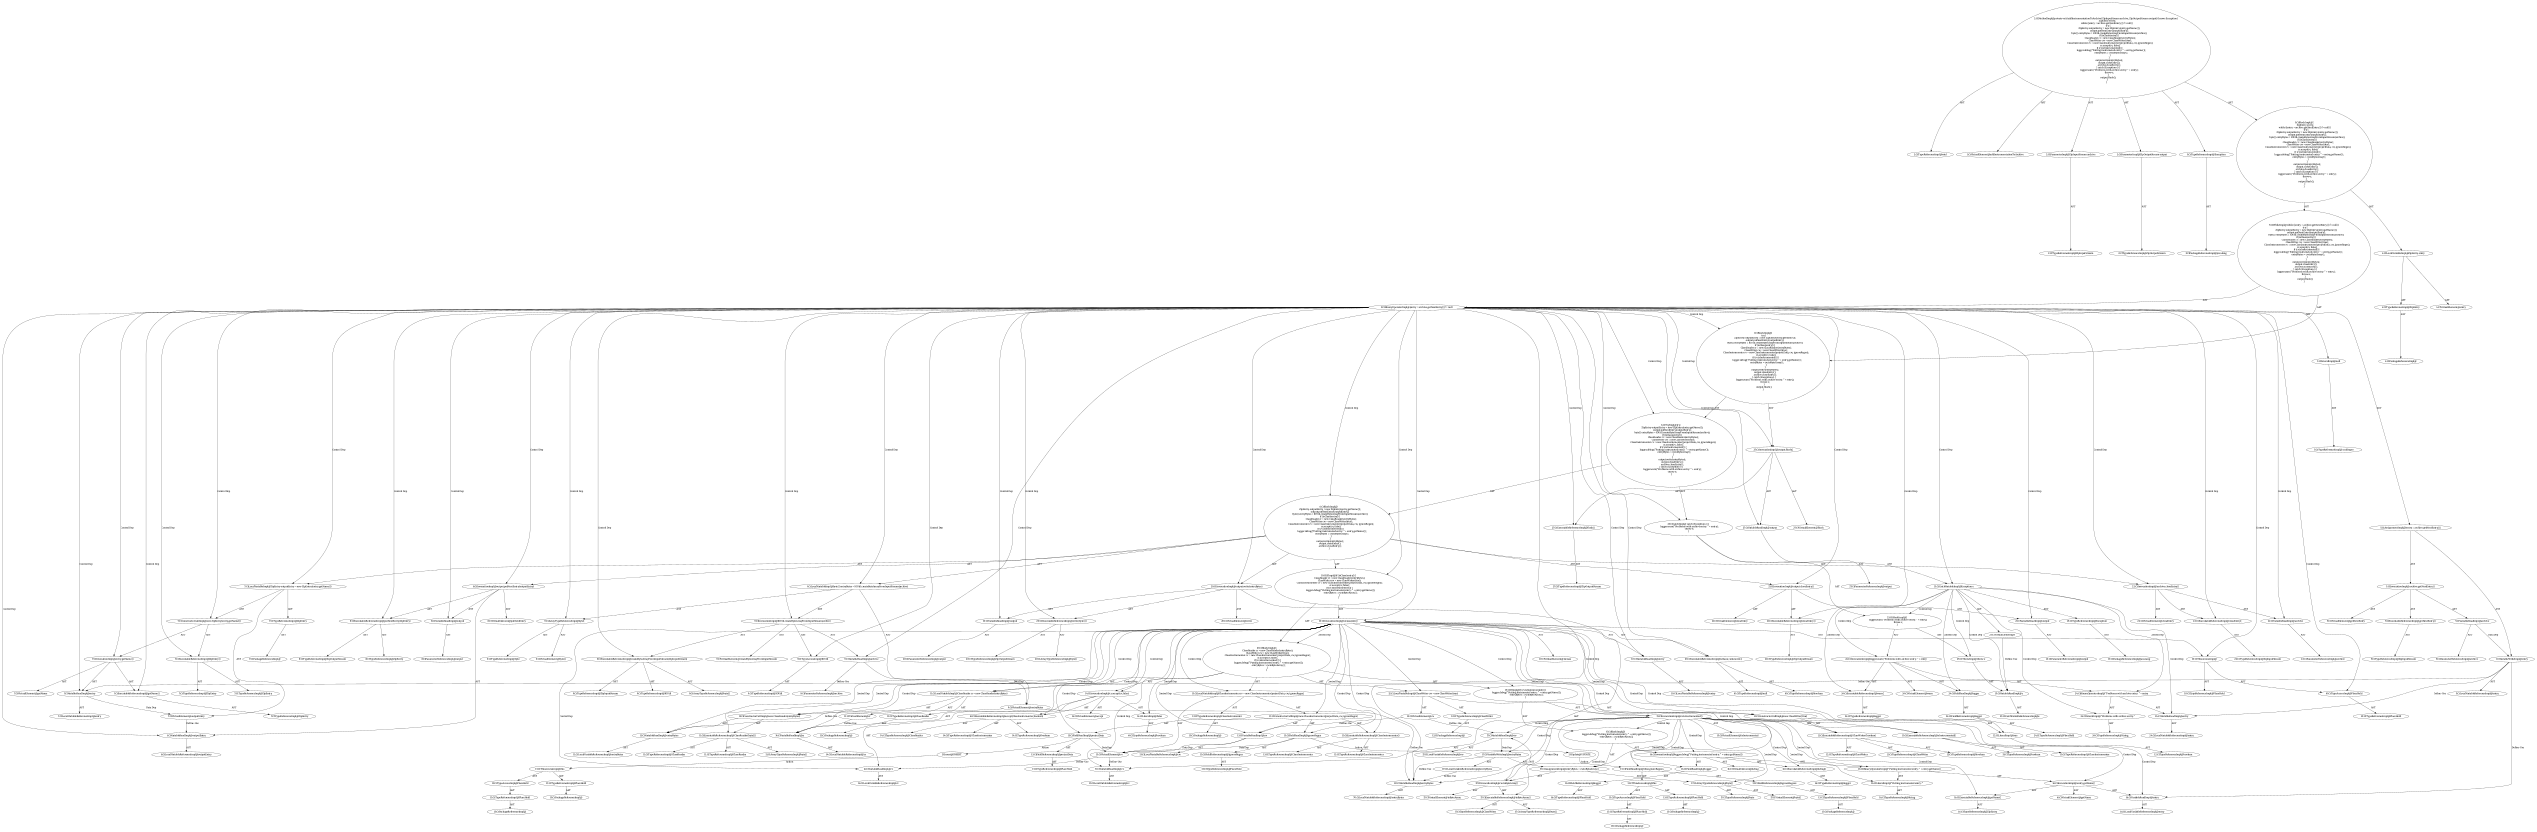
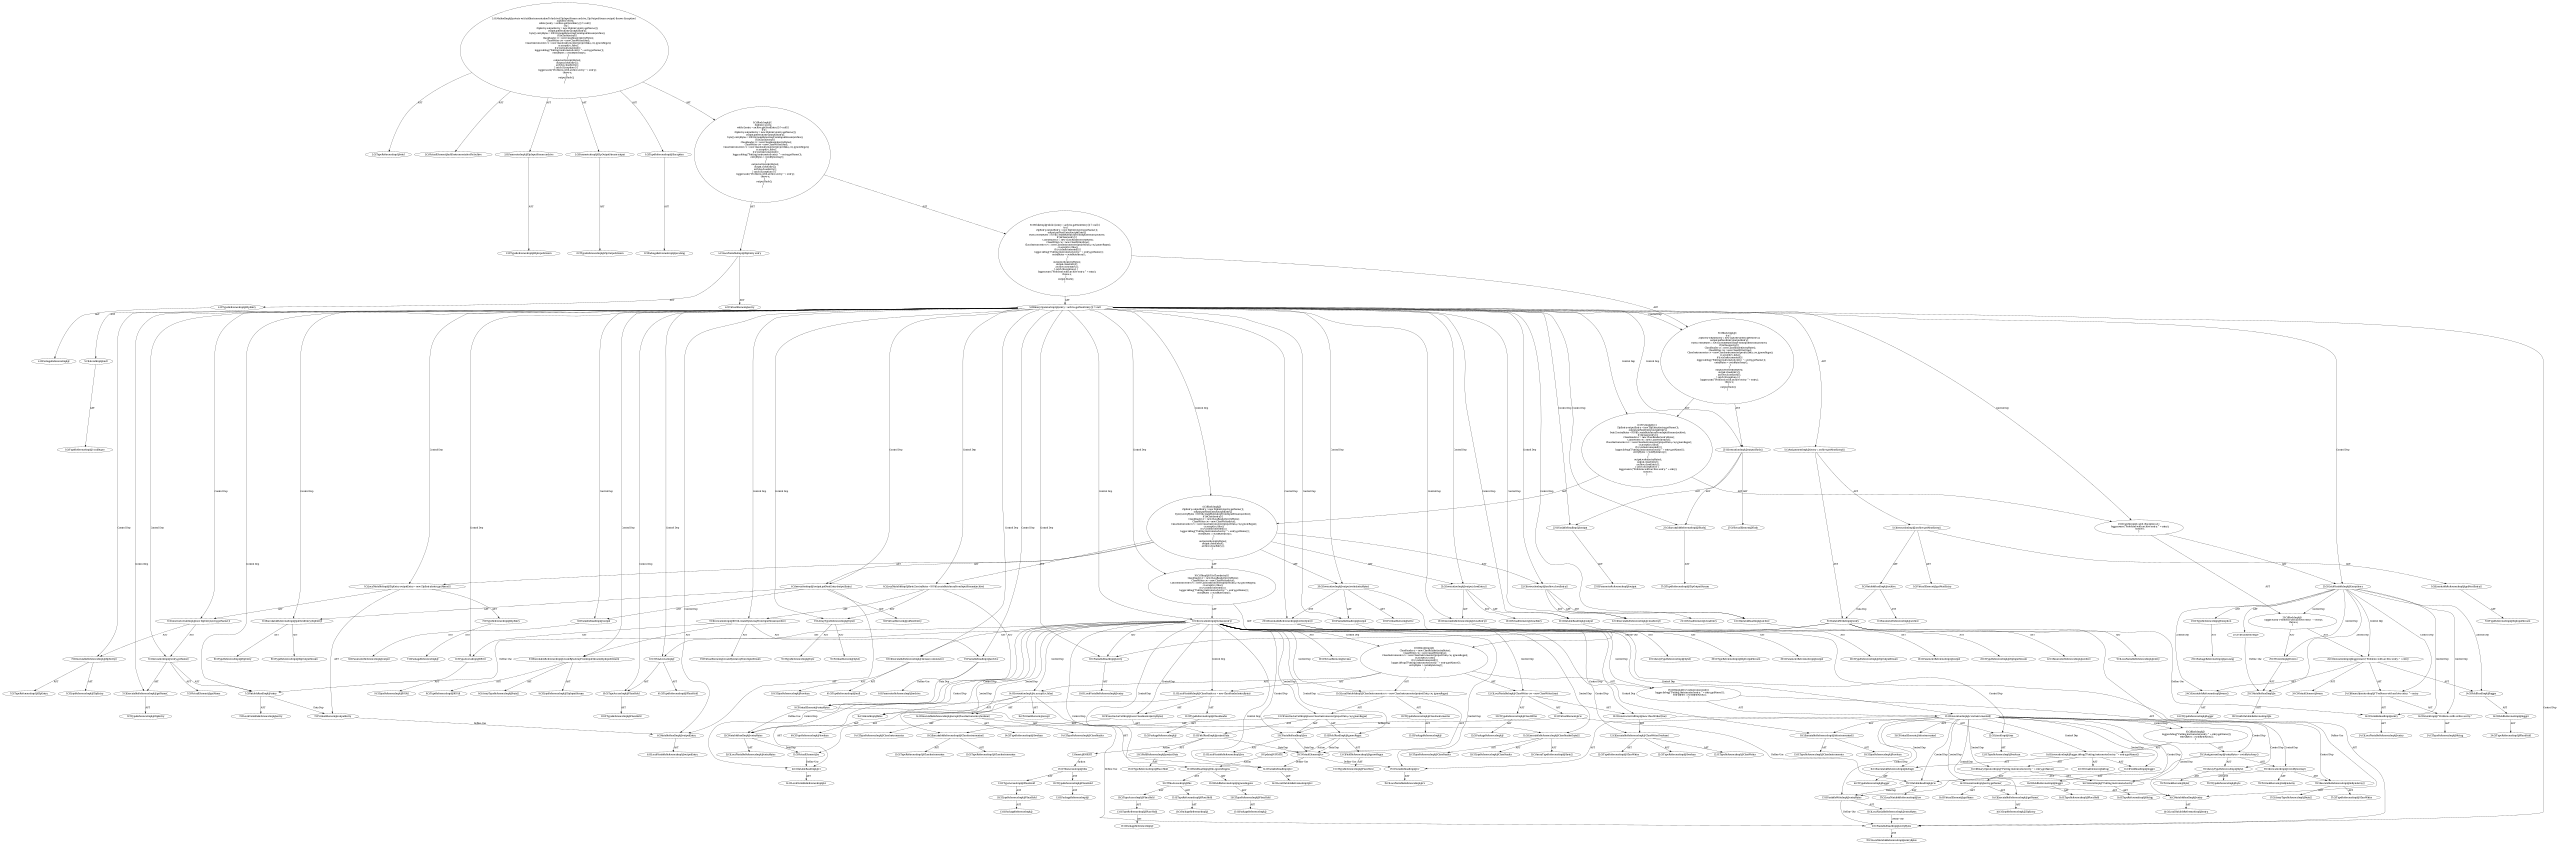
edge "5:CtVariableWriteImpl@entry" -> "10:CtVariableReadImpl@entry": added, label "Define-Use"
edge "11:CtVariableReadImpl@entryBytes" -> "11:CtVirtualElement@cr": added, label "Data Dep"
edge "17:CtVariableWriteImpl@entryBytes" -> "17:CtAssignmentImpl@entryBytes = cw.toByteArray()": reversed
